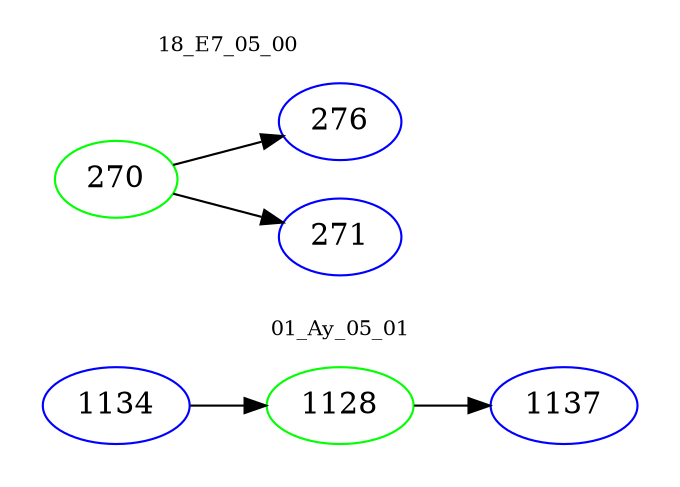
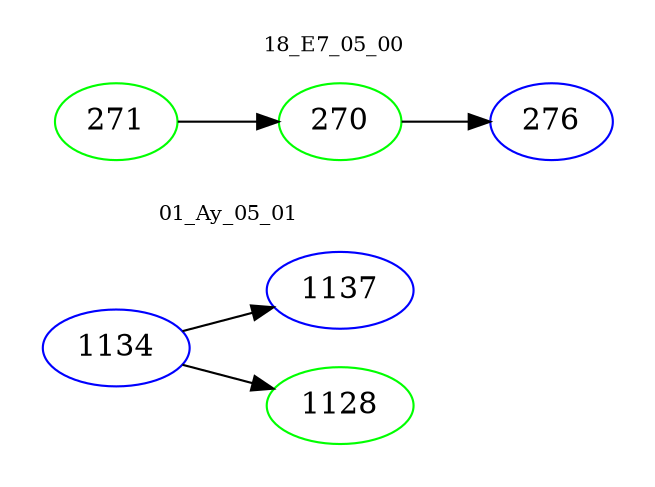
edge "270" -> "271": reversed
node "271": color blue -> green
edge "1128" -> "1137": now "1134" -> "1137"
